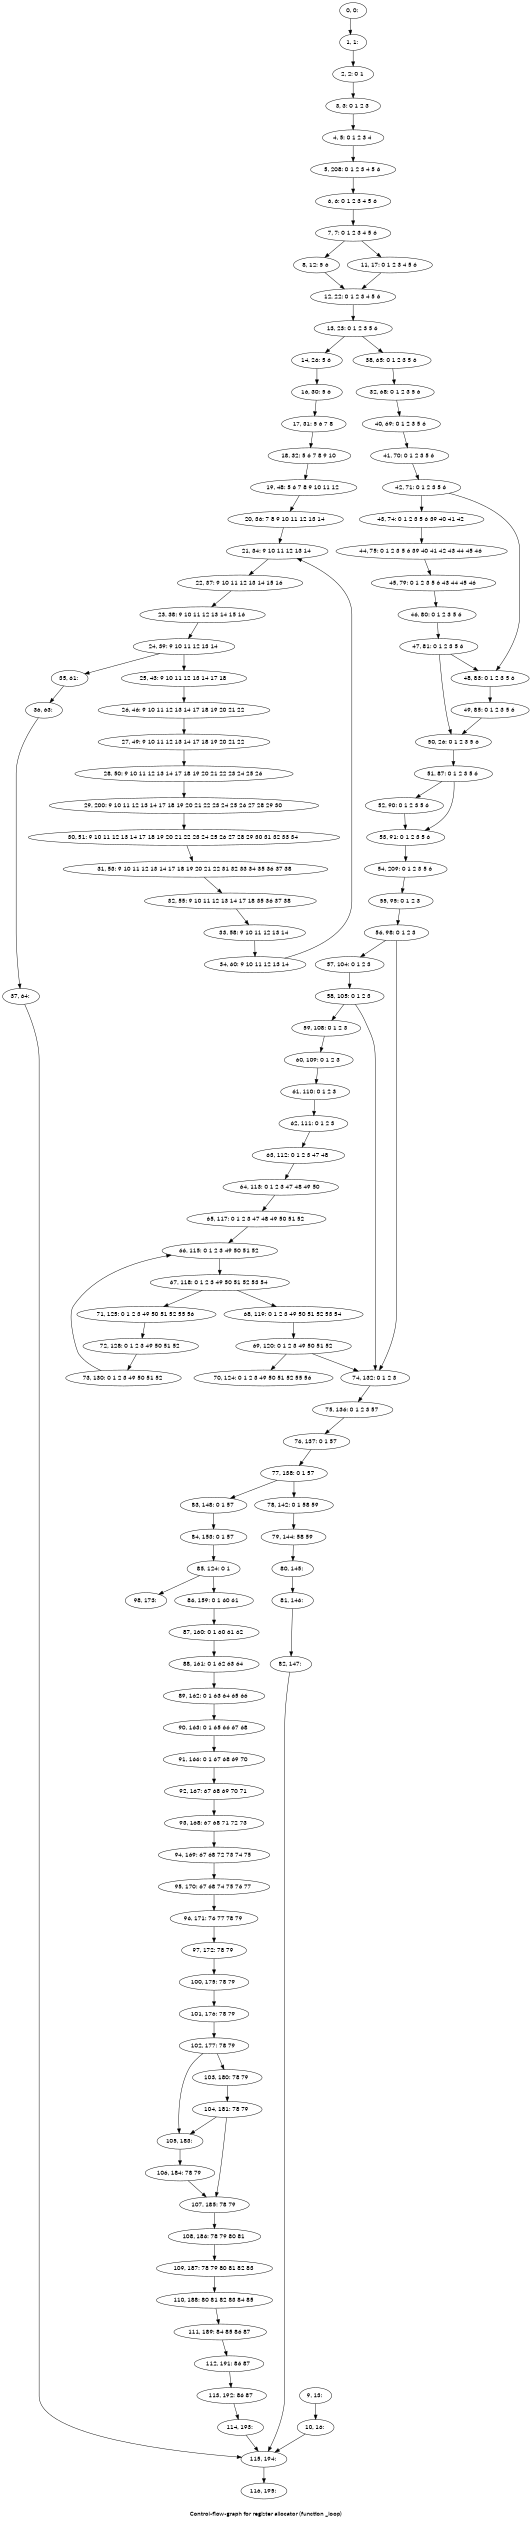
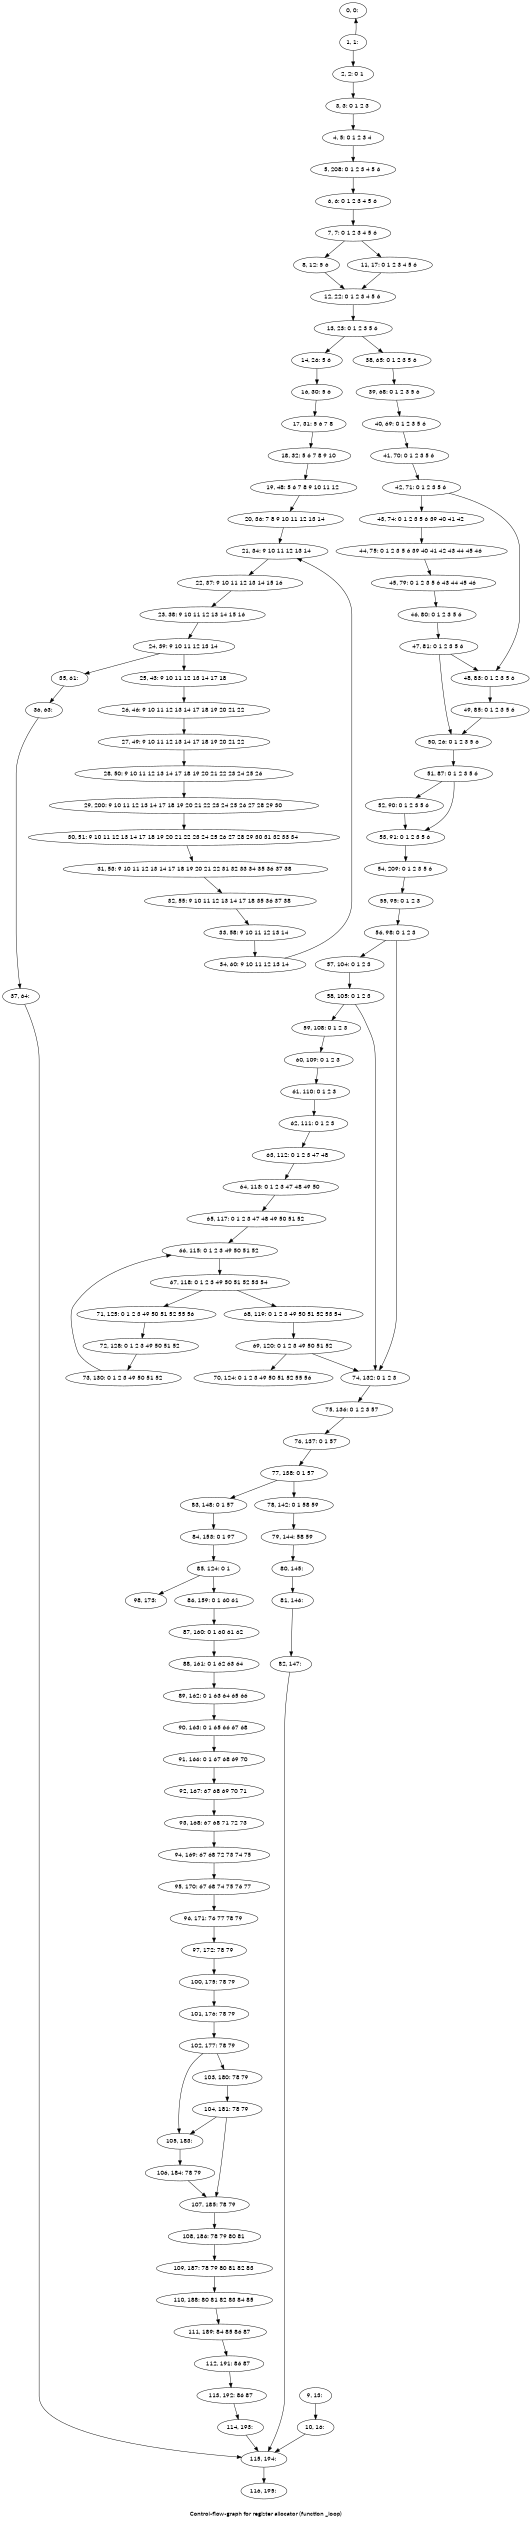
edge "0, 0:" -> "1, 1:": reversed
node "32, 68: 0 1 2 3 5 6": label "32, 68: 0 1 2 3 5 6" -> "39, 68: 0 1 2 3 5 6"
node "84, 153: 0 1 57": label "84, 153: 0 1 57" -> "84, 153: 0 1 97"
